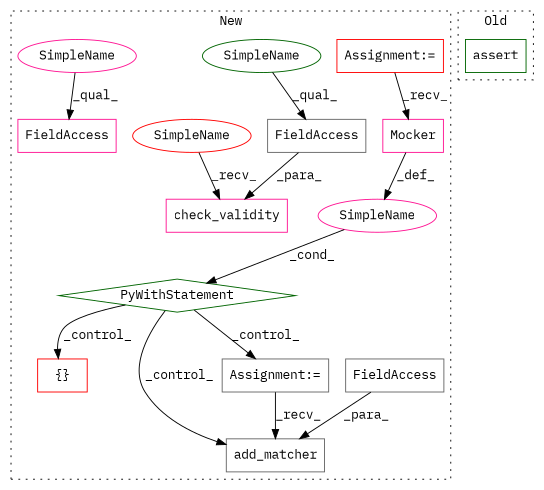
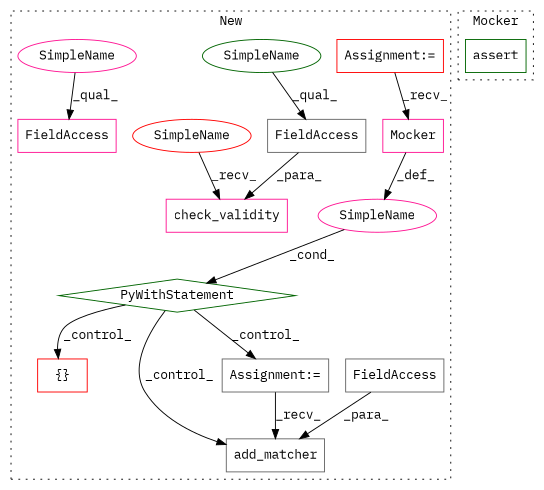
cluster "Old": label "Old" -> "Mocker"
